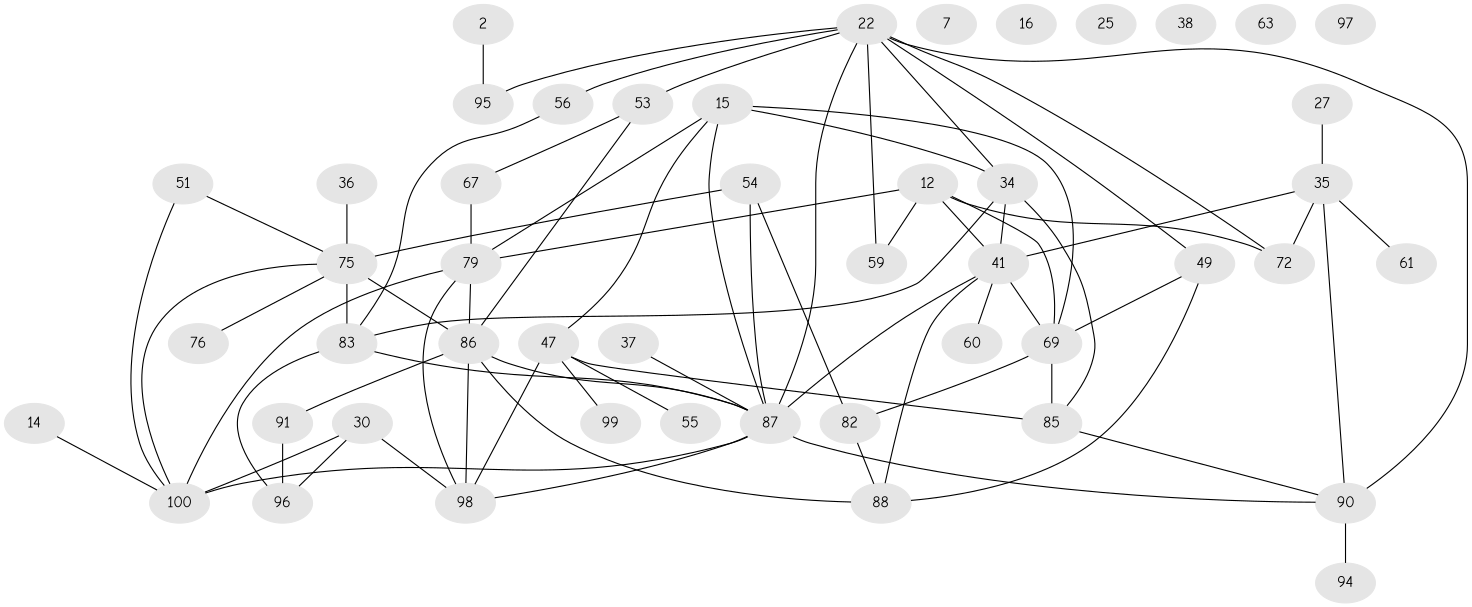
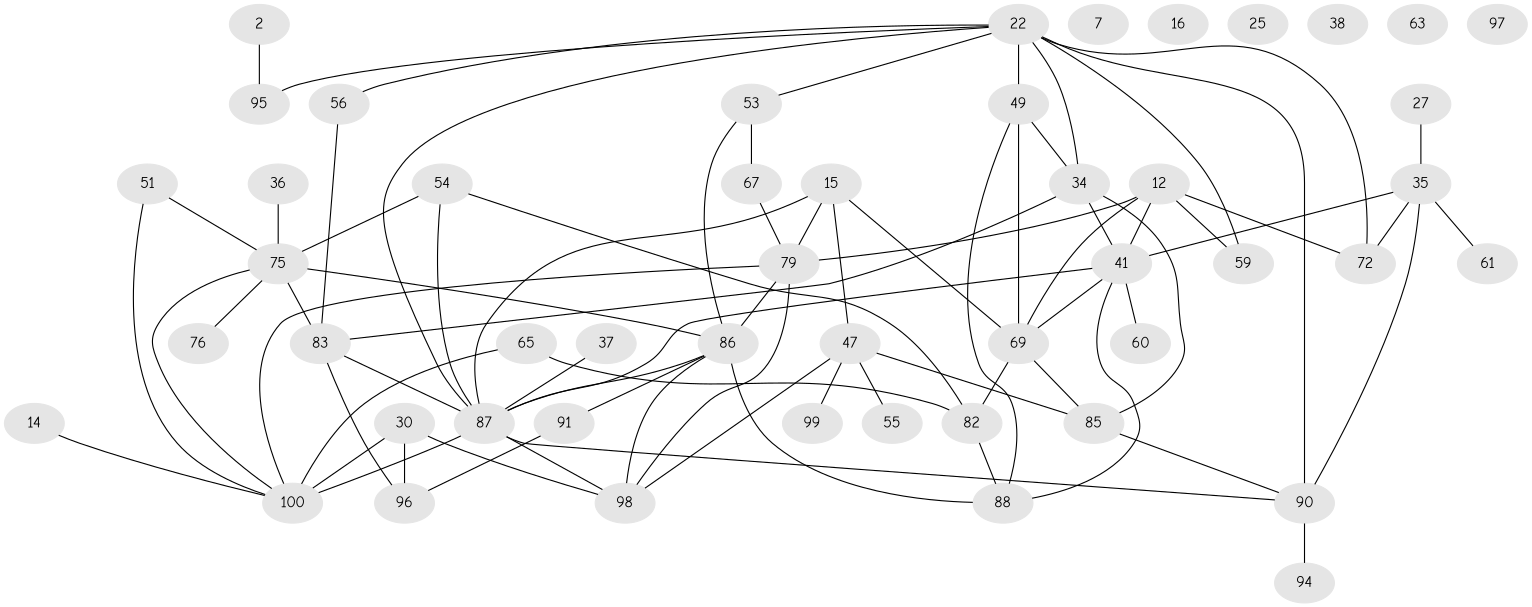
edge "15" -- "34": now "49" -- "34"
node "65": added
